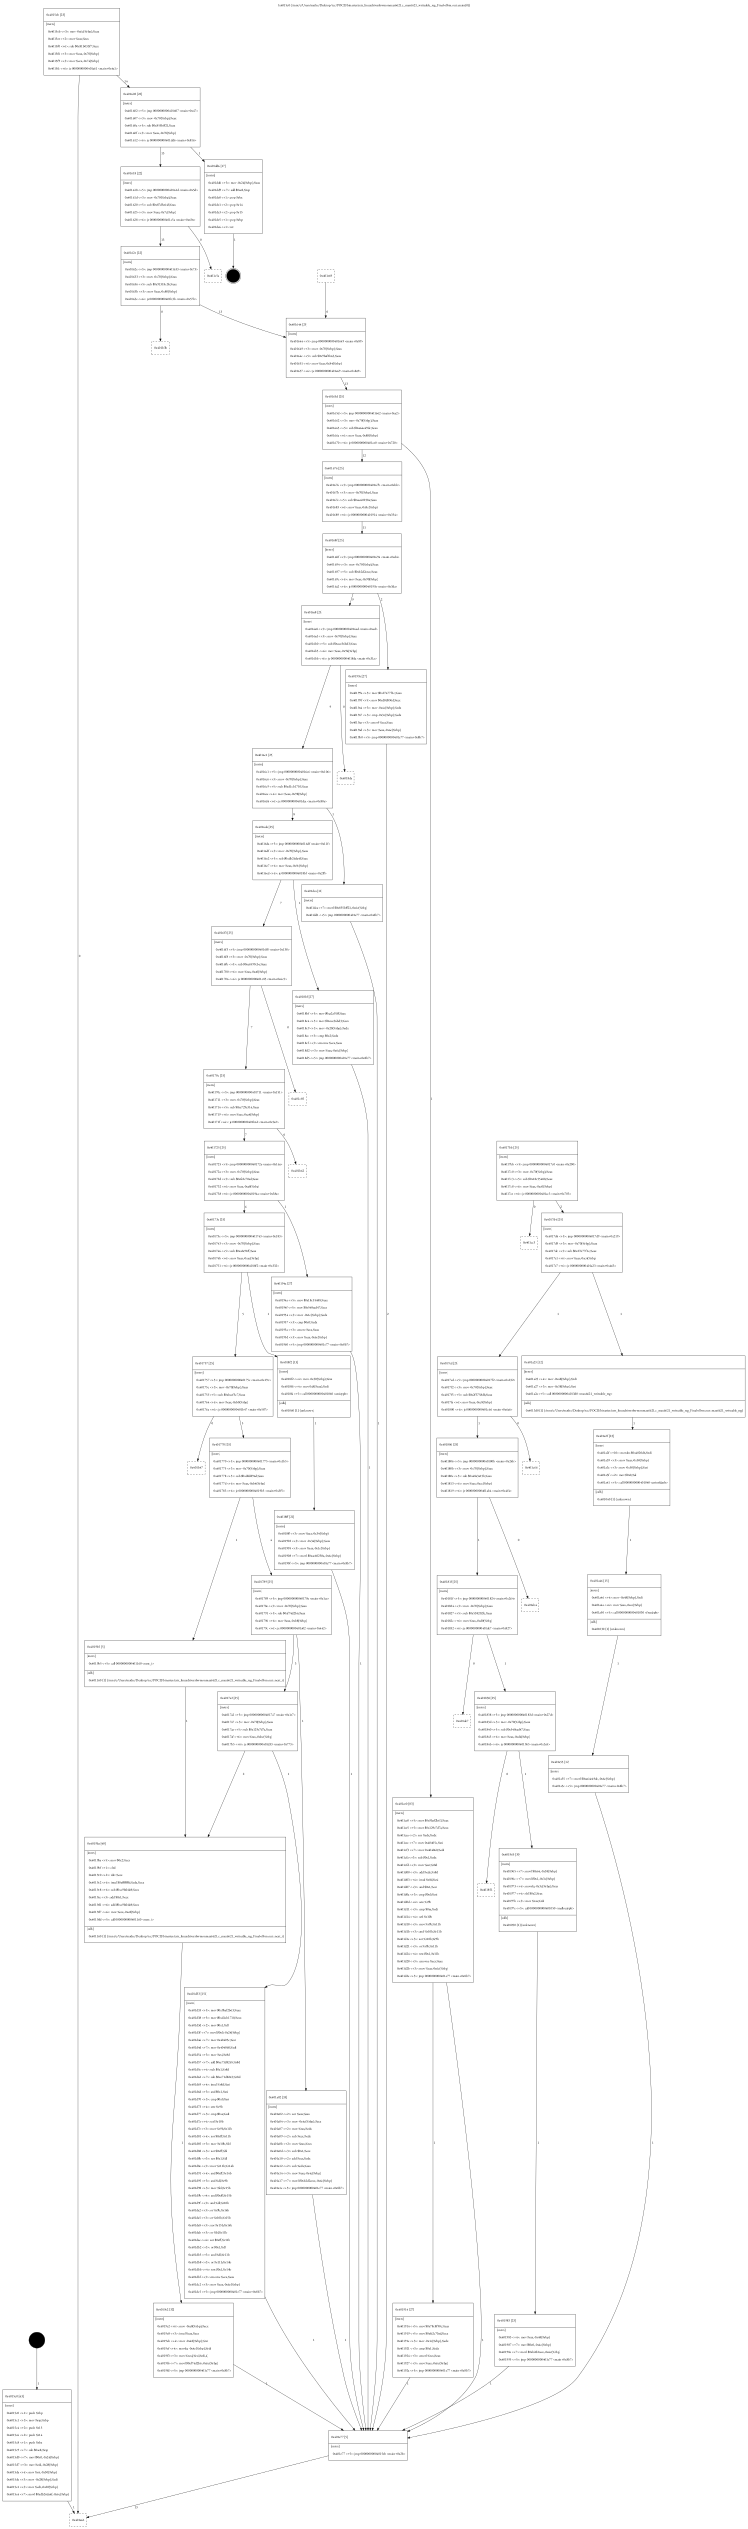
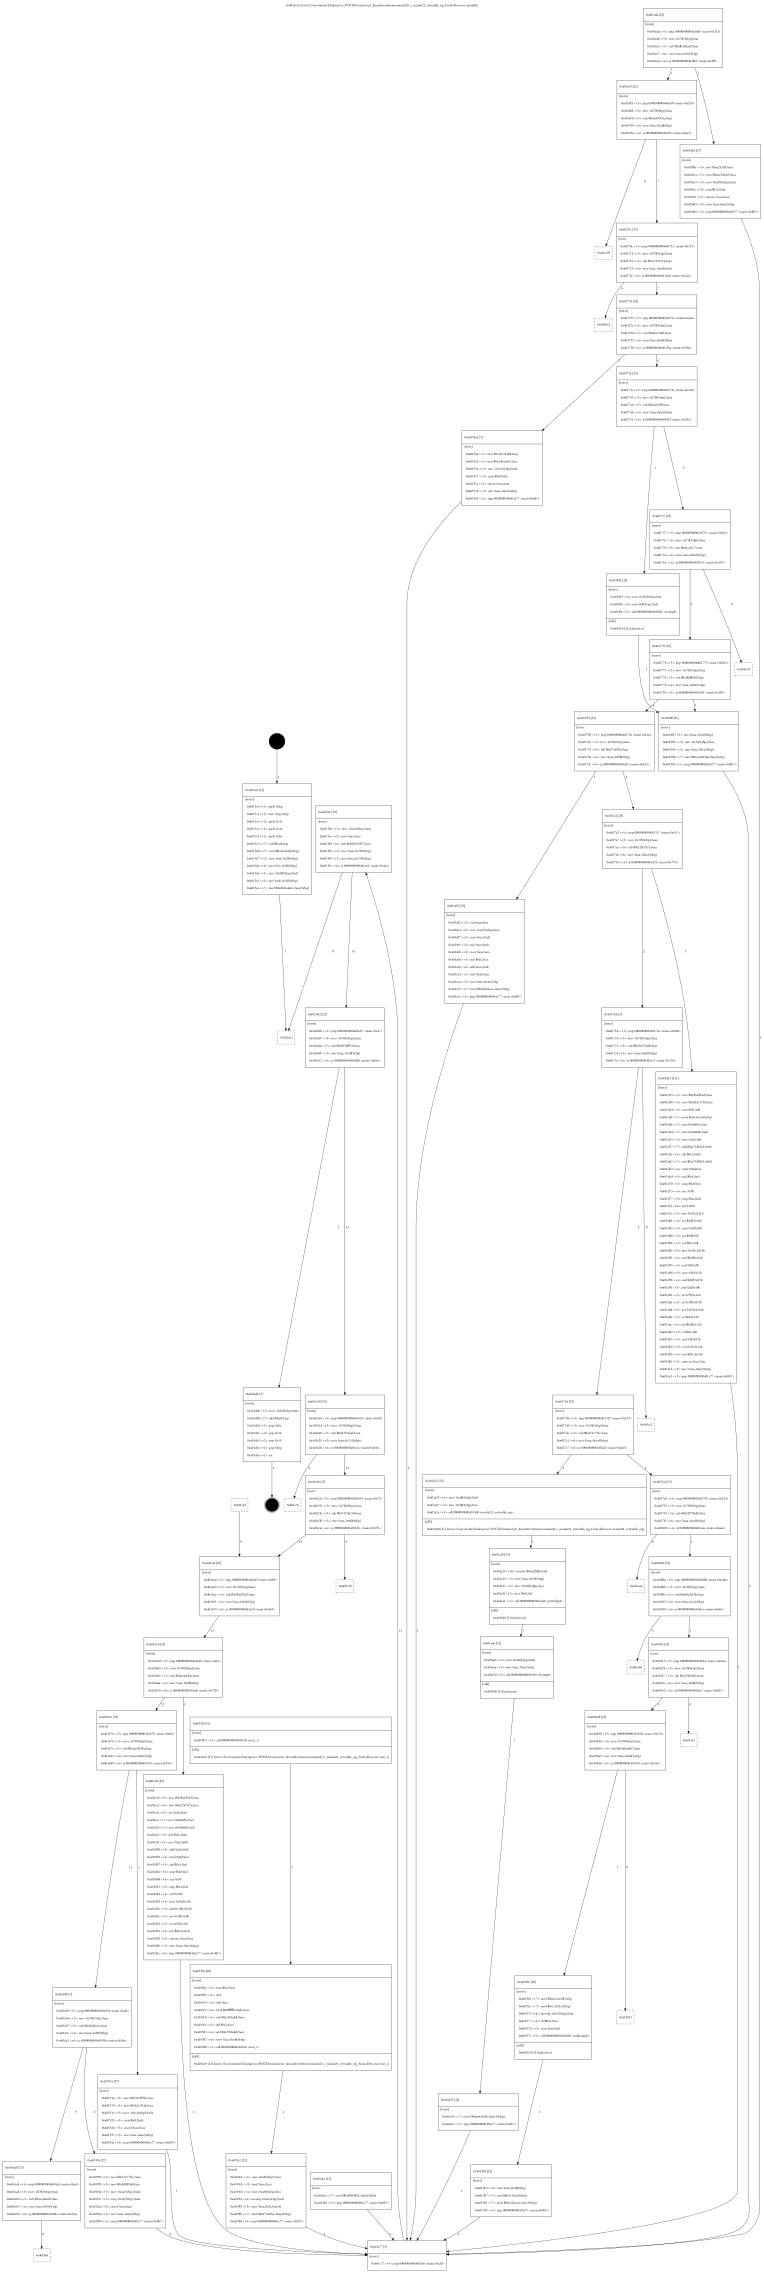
node "0x4016c1 [25]": removed
edge "0x401770 [25]" -> "0x4019b5 [5]": now "0x401770 [25]" -> "0x4018ff [21]"
edge "0x4017a2 [25]" -> "0x4019ba [40]": now "0x4017a2 [25]" -> "0x4017bb [25]"
edge "0x401ce0 [83]" -> "0x401914 [27]": now "0x401676 [25]" -> "0x401914 [27]"
edge "0x401e77 [5]" -> "0x401a61": now "0x401e77 [5]" -> "0x4015eb [23]"
